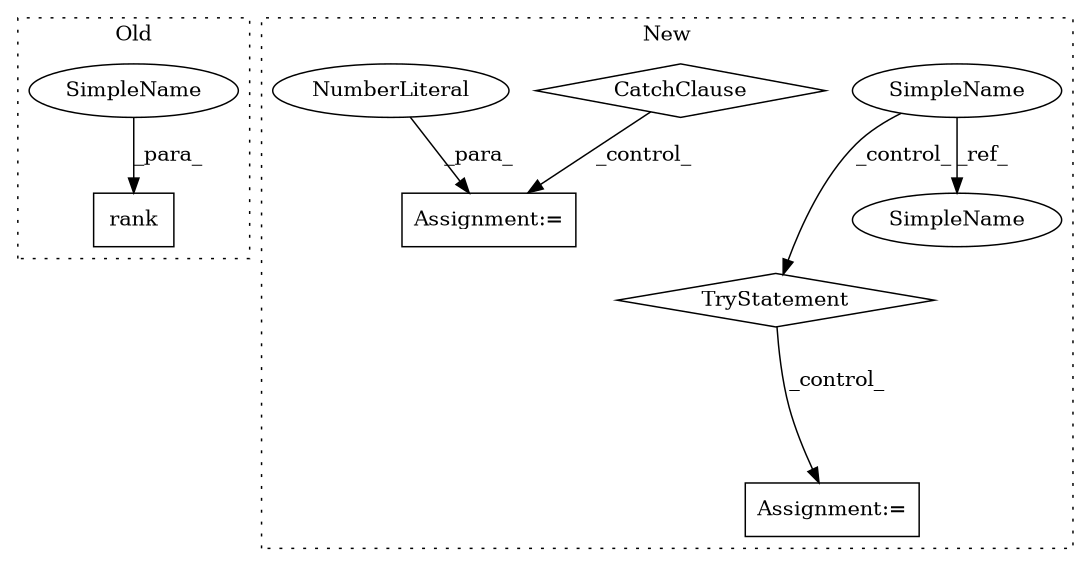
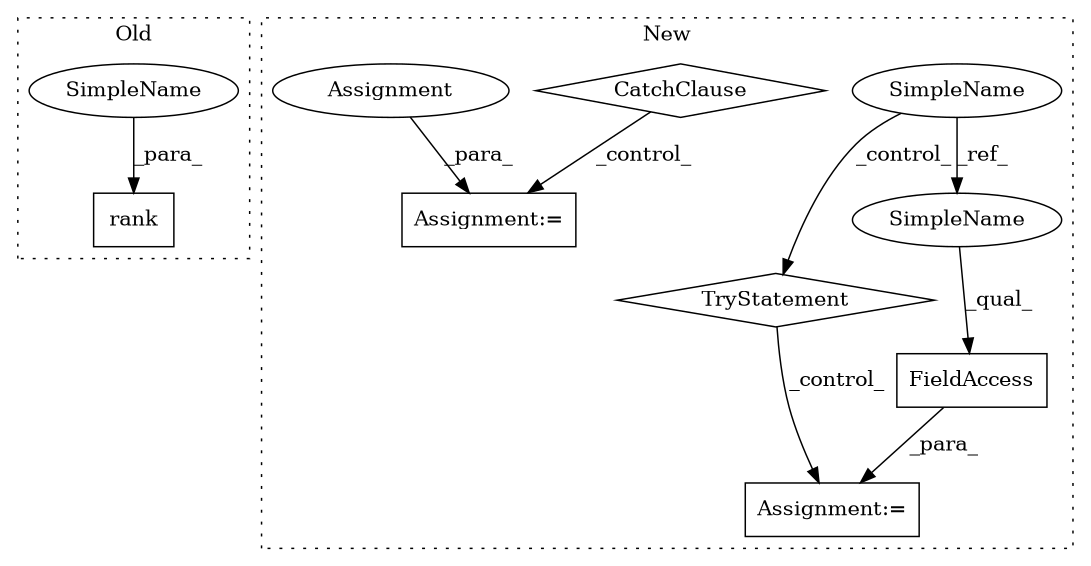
node "NumberLiteral": label "NumberLiteral" -> "Assignment"
node "FieldAccess": added
